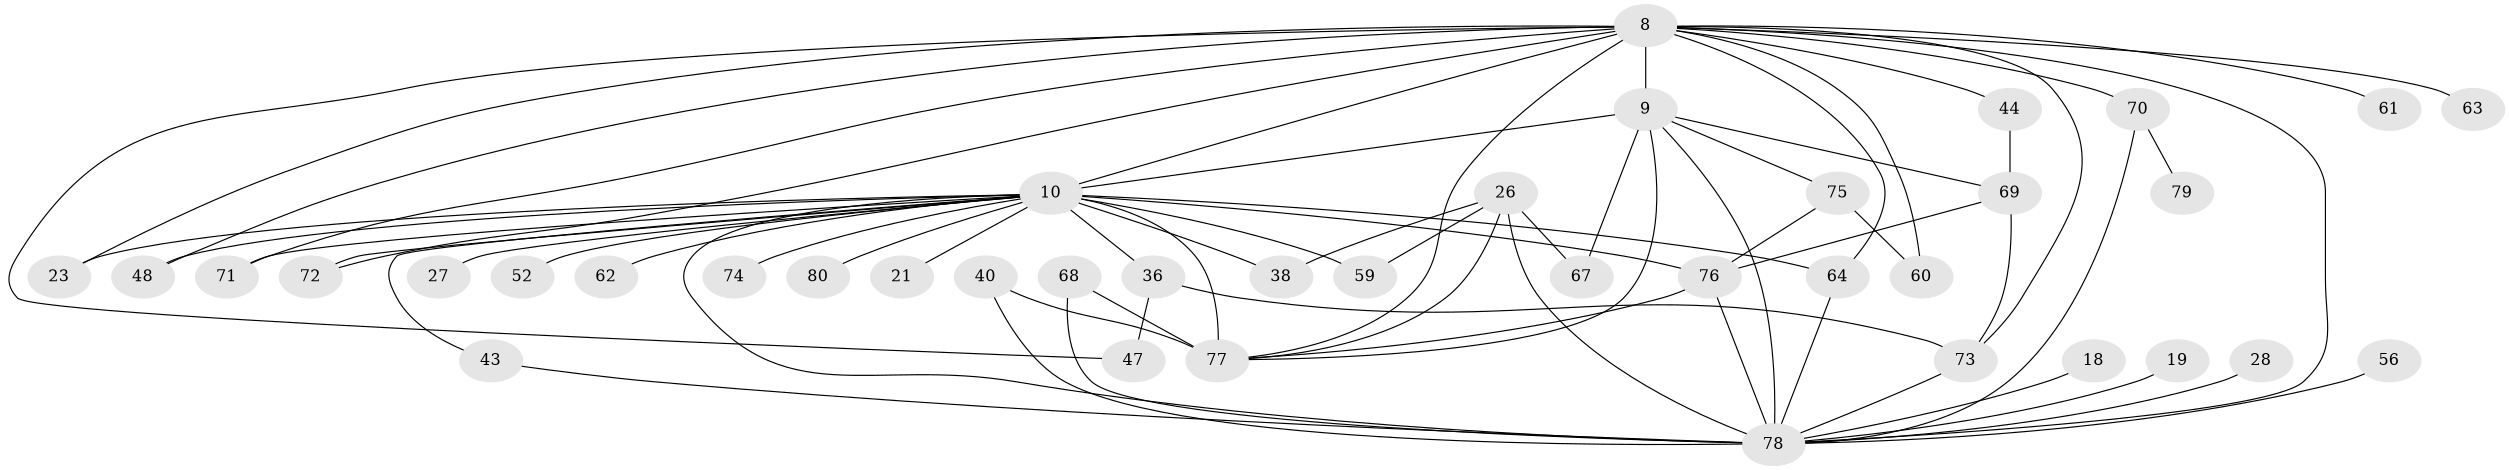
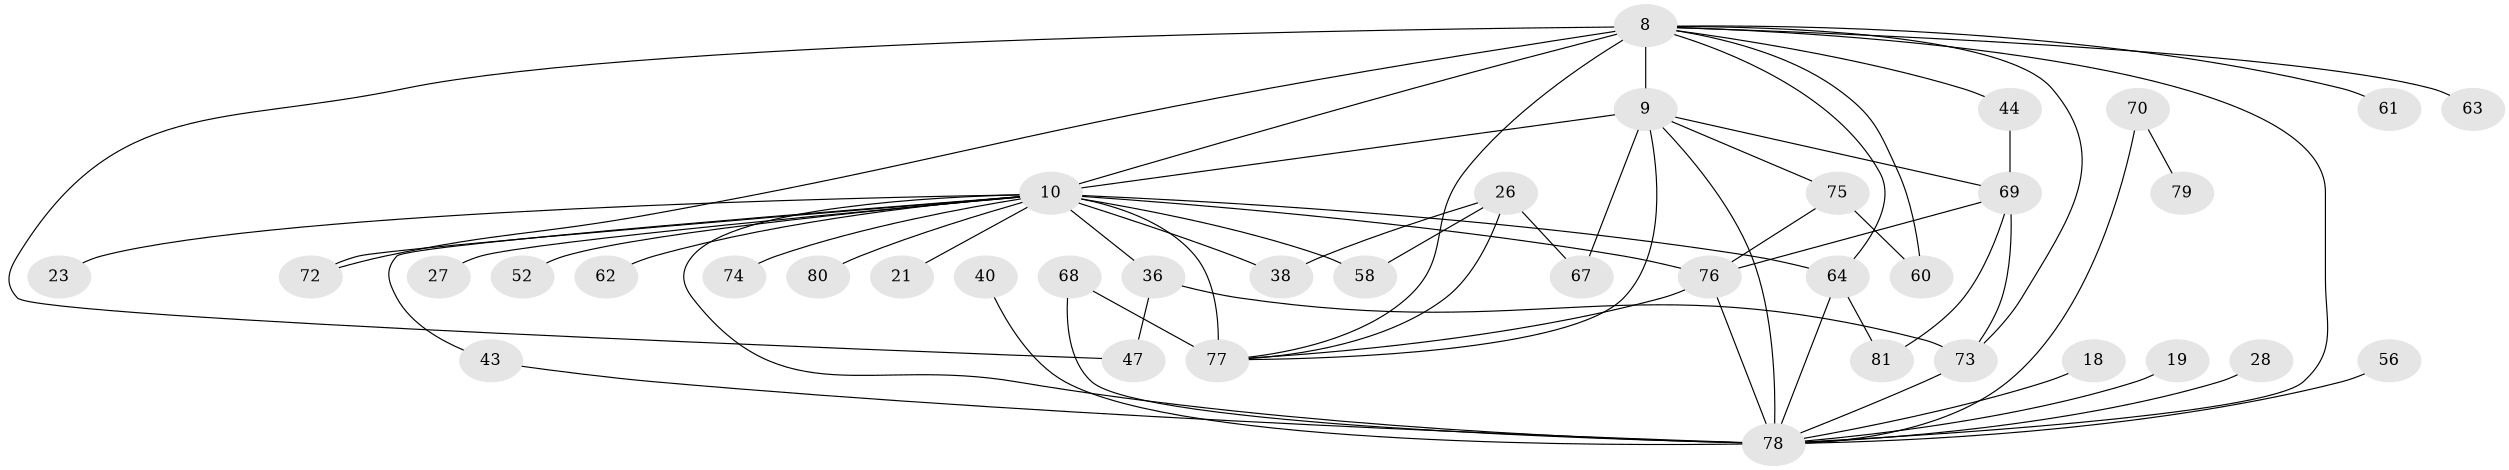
edge "8" -- "70": removed
edge "8" -- "23": removed
node "48": removed
node "71": removed
node "59": label "59" -> "58"
edge "40" -- "77": removed
edge "26" -- "78": removed
node "81": added
